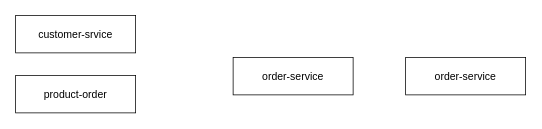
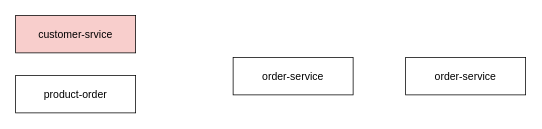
node "customer-srvice": fillcolor #ffffff -> #f8cecc
